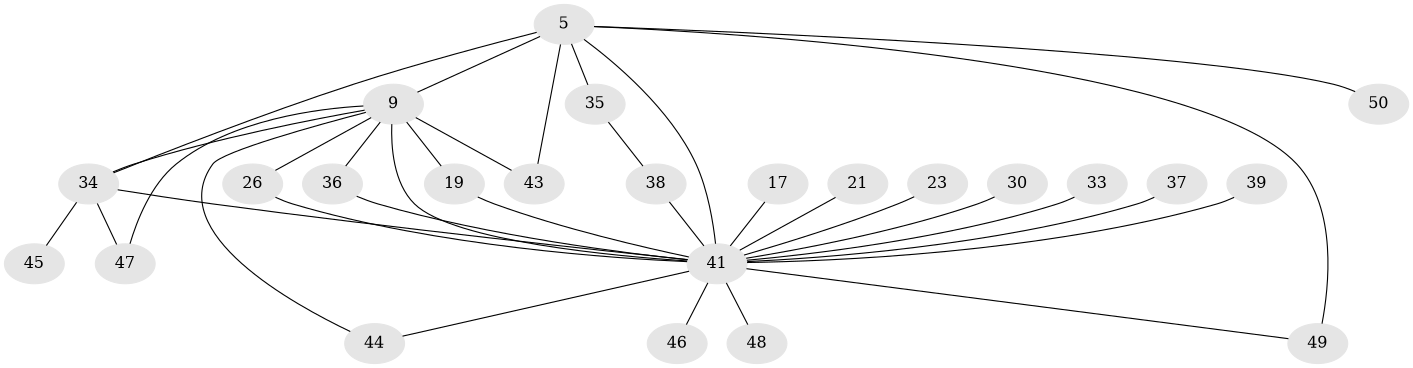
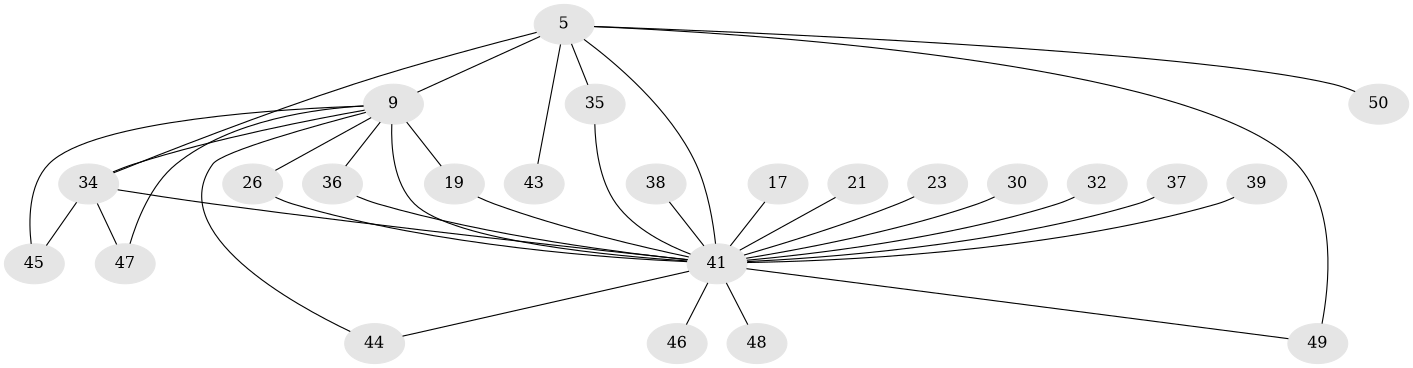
edge "9" -- "43": now "9" -- "45"
edge "35" -- "38": now "35" -- "41"
node "33": label "33" -> "32"
